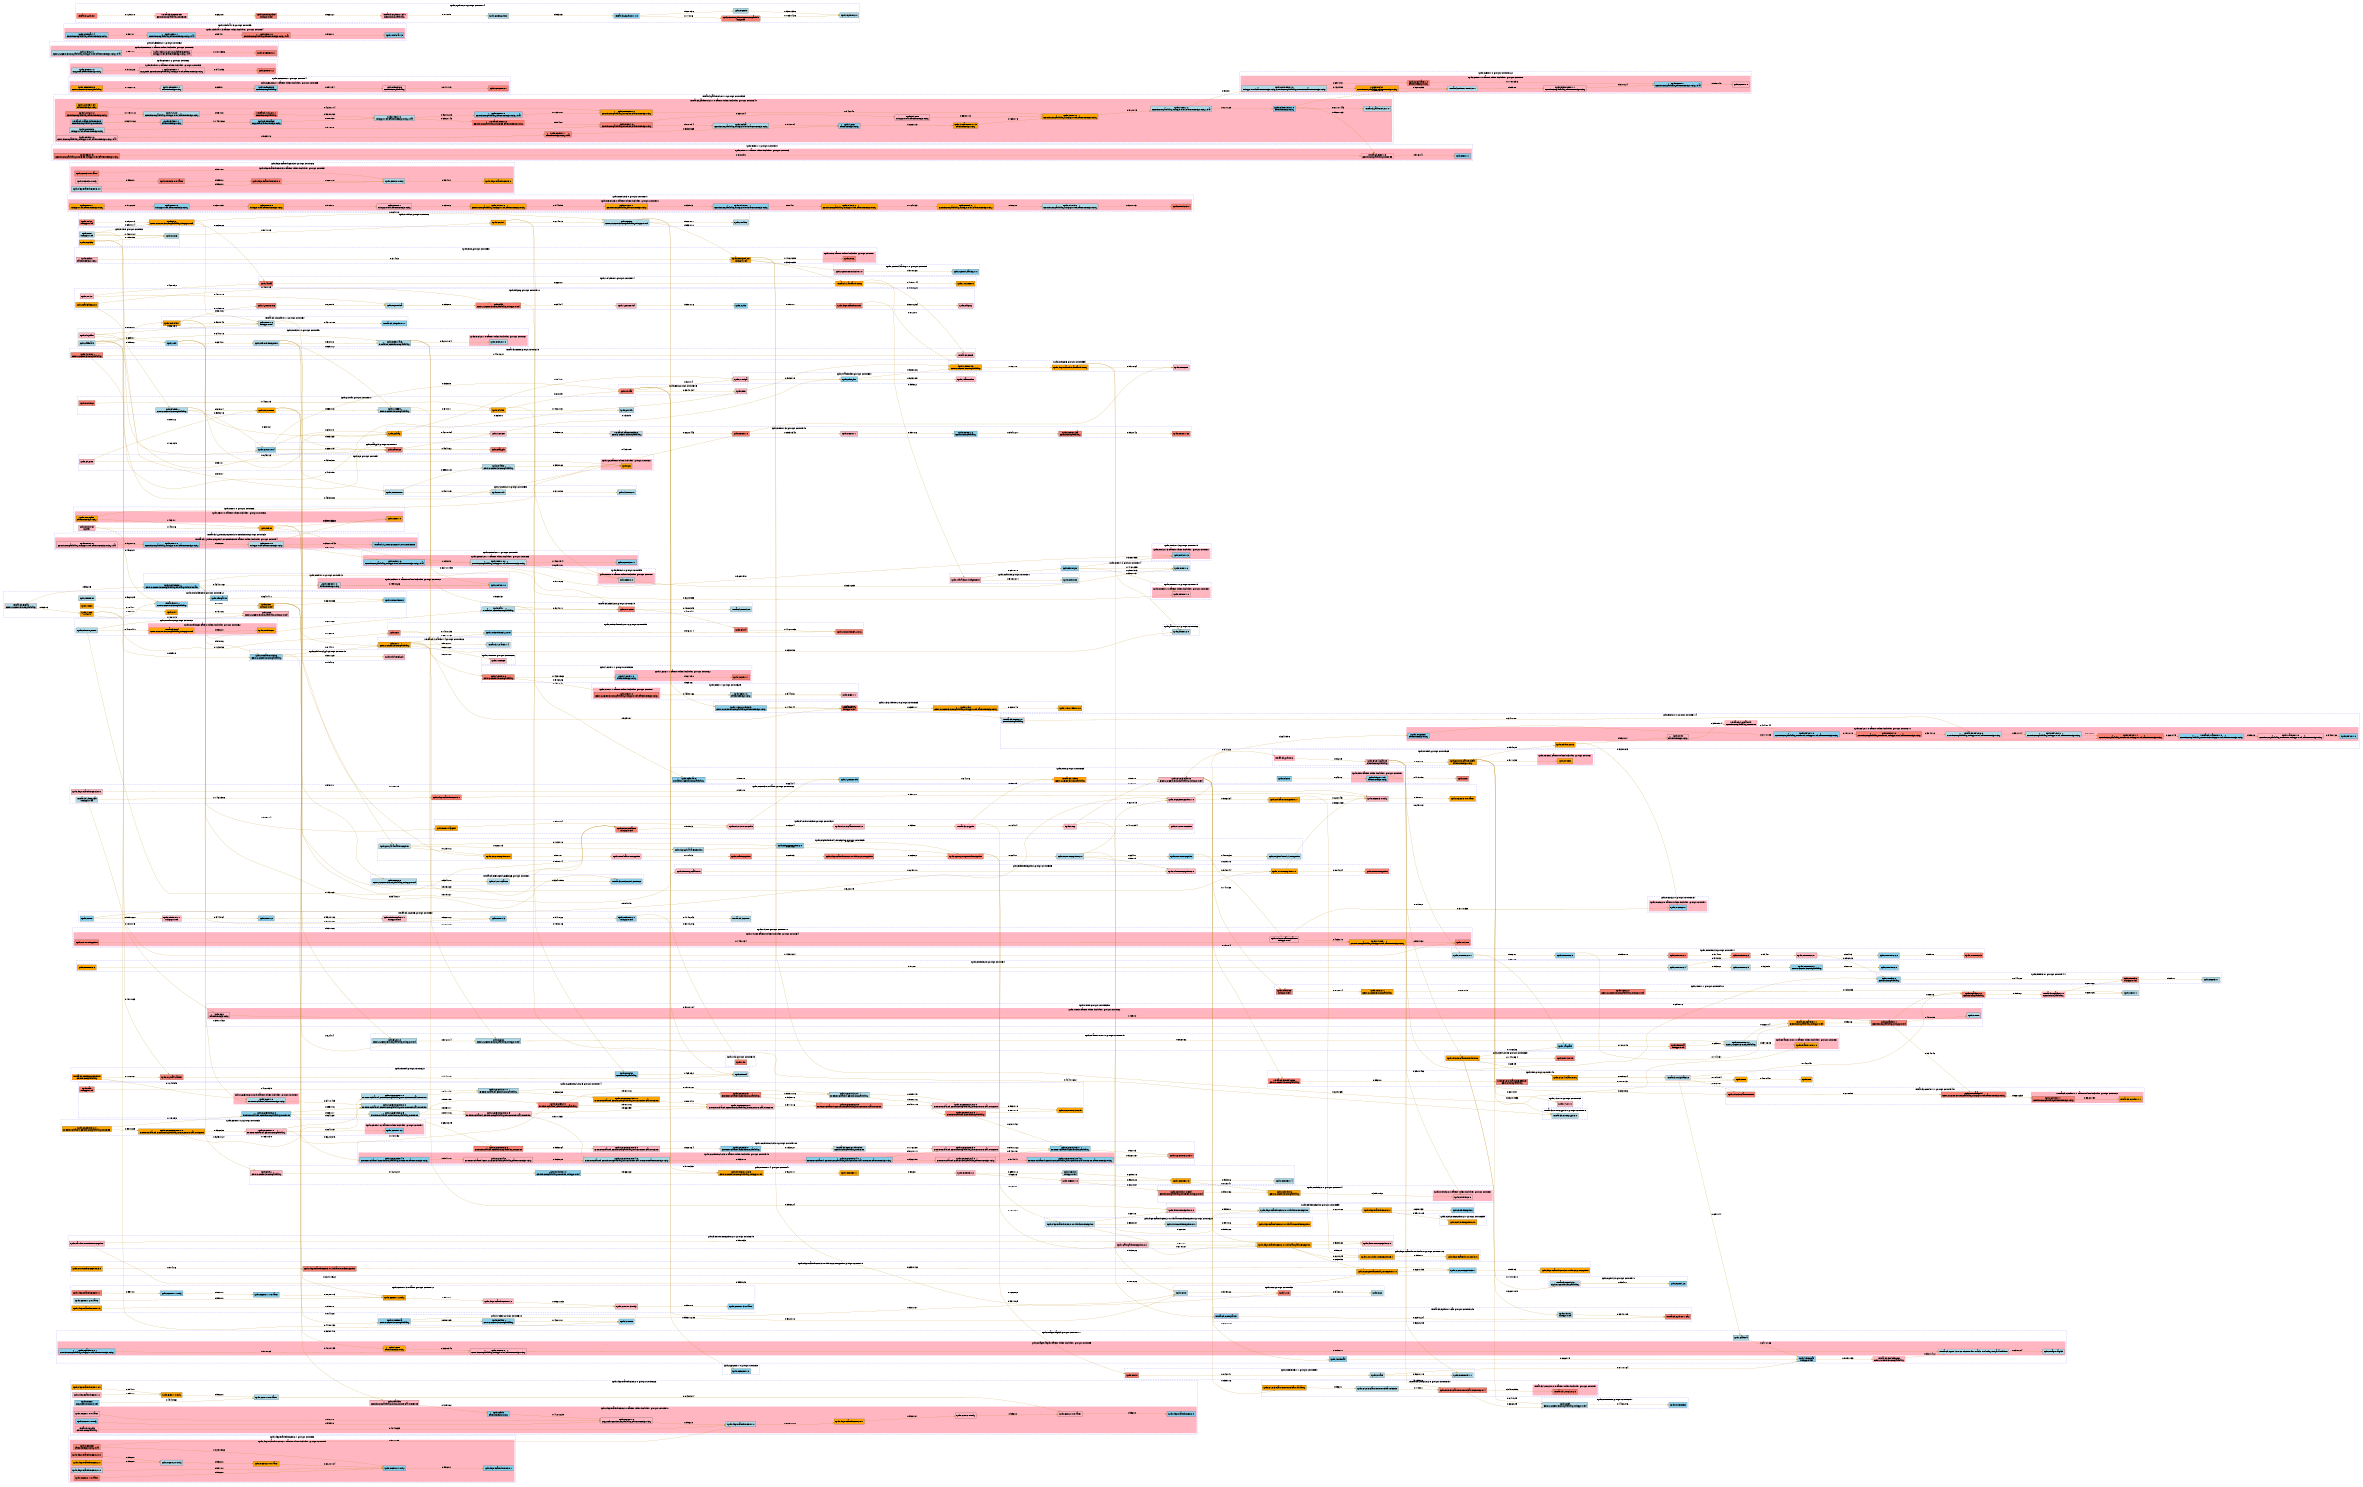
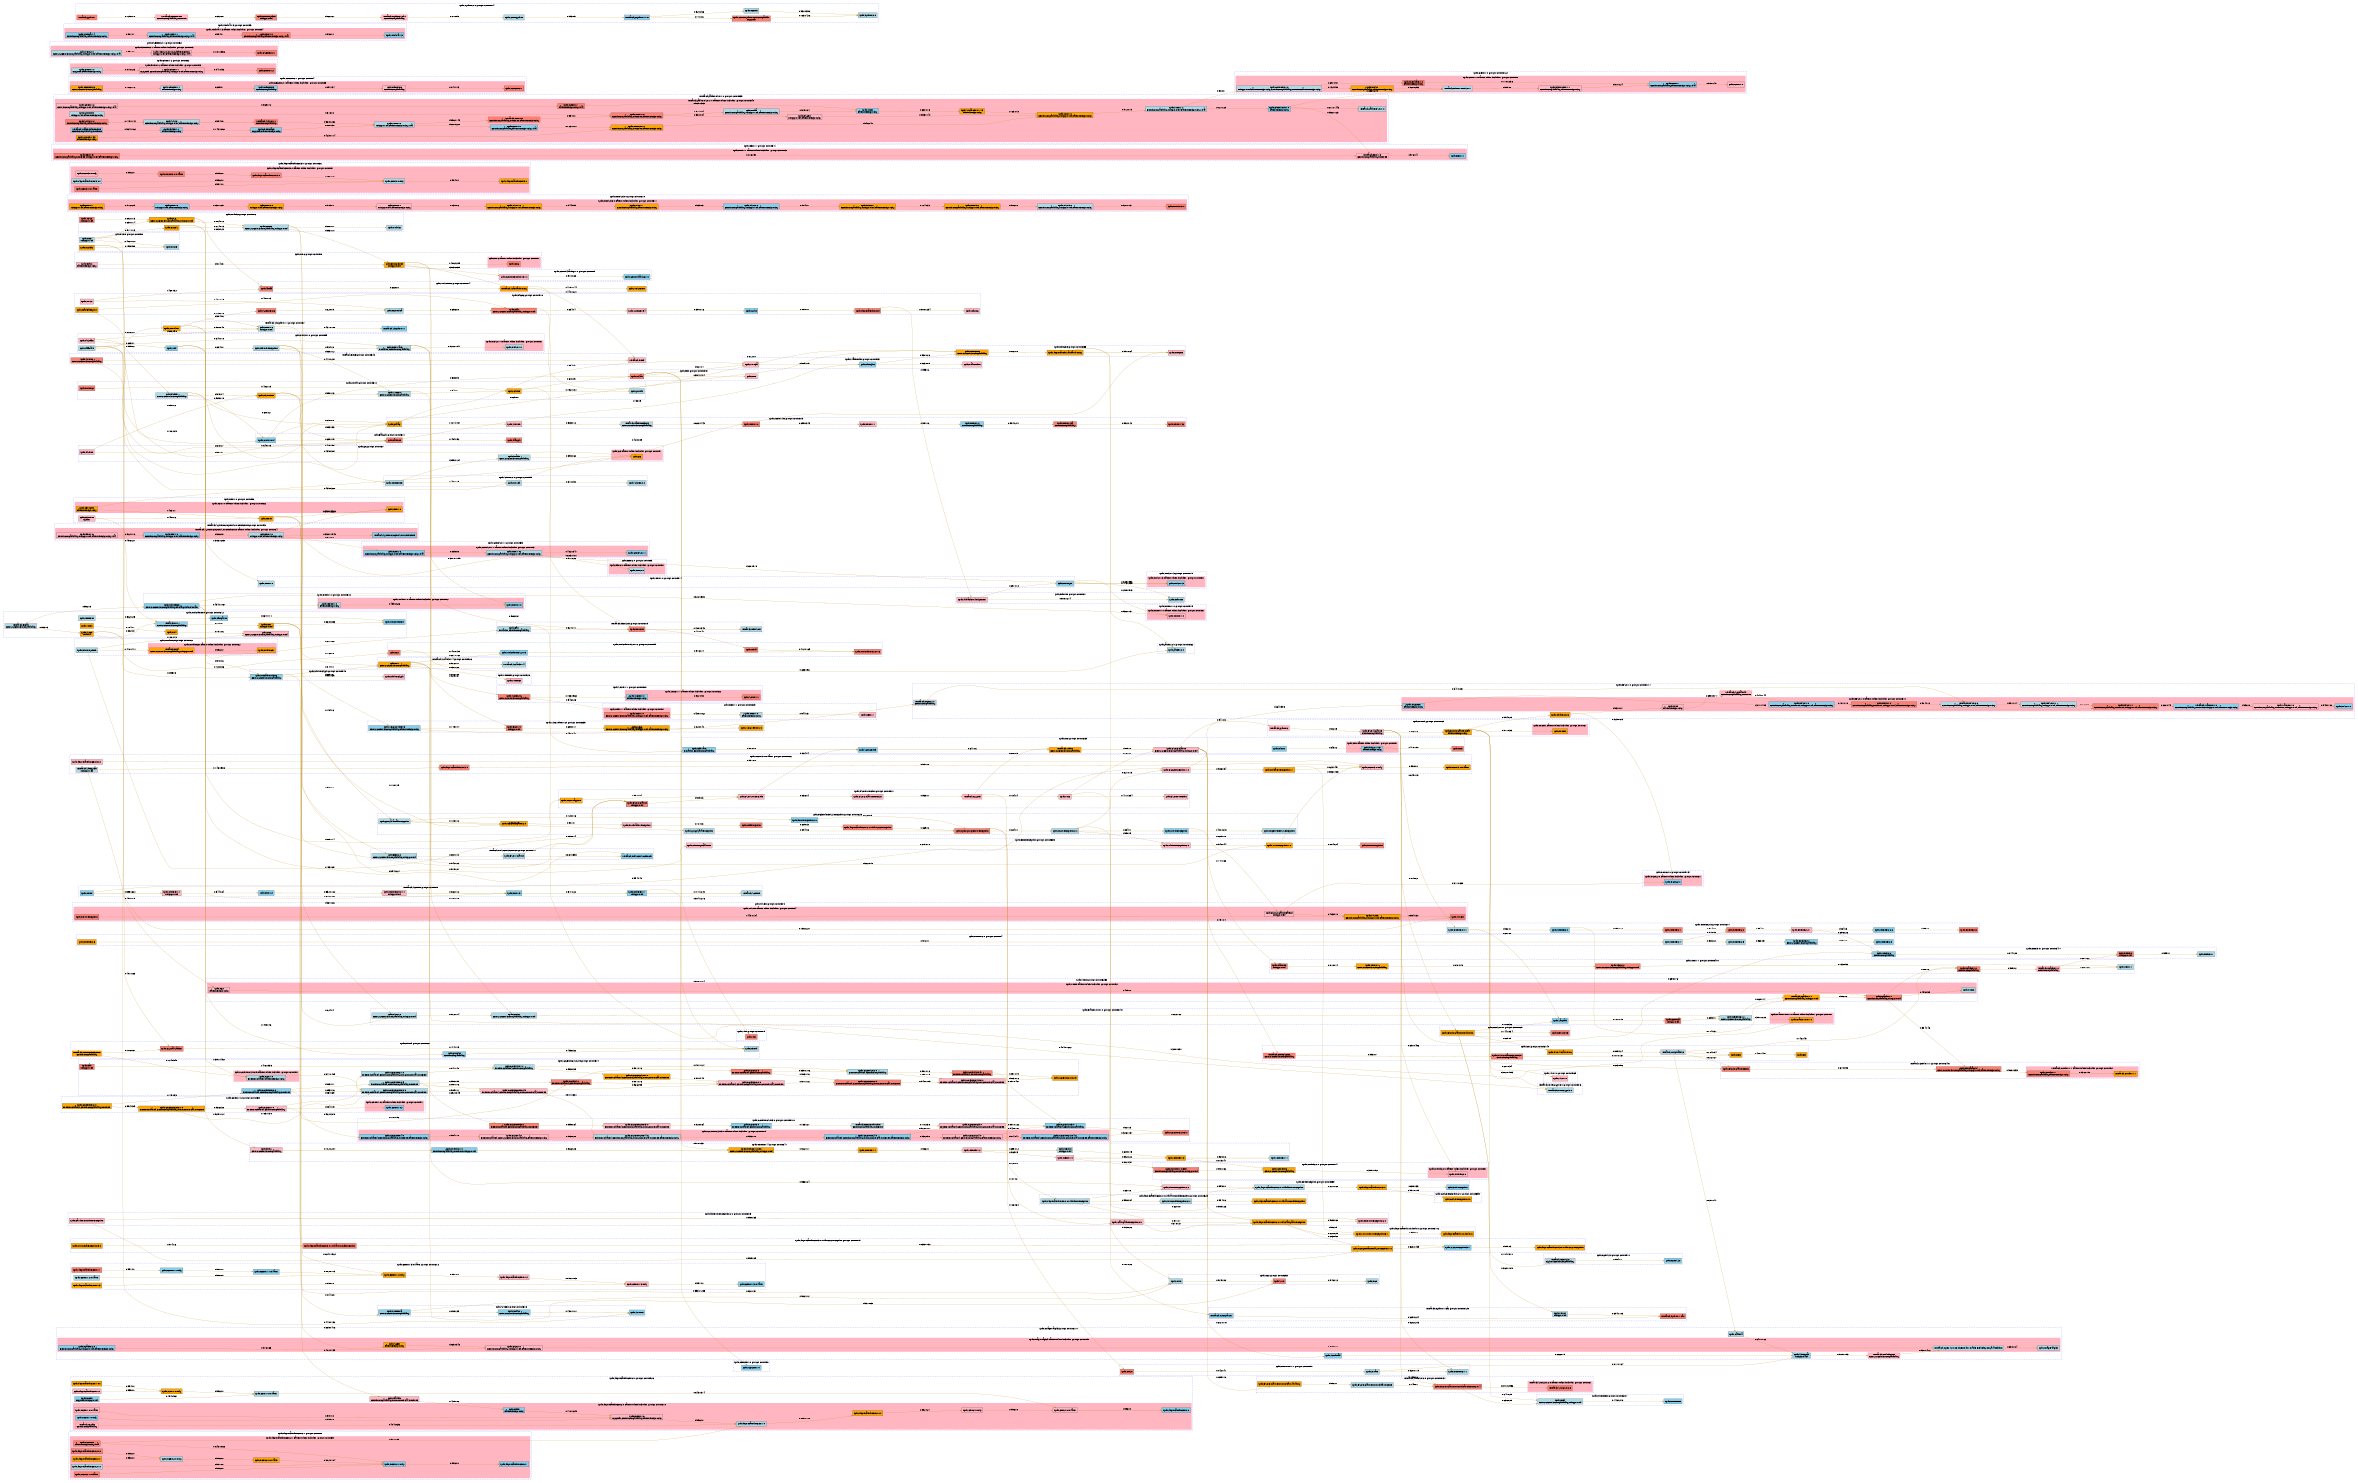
edge "spdx/Eurosym" -> "spdx/QPL-1.0": now "spdx/Eurosym" -> "spdx/Info-ZIP"
